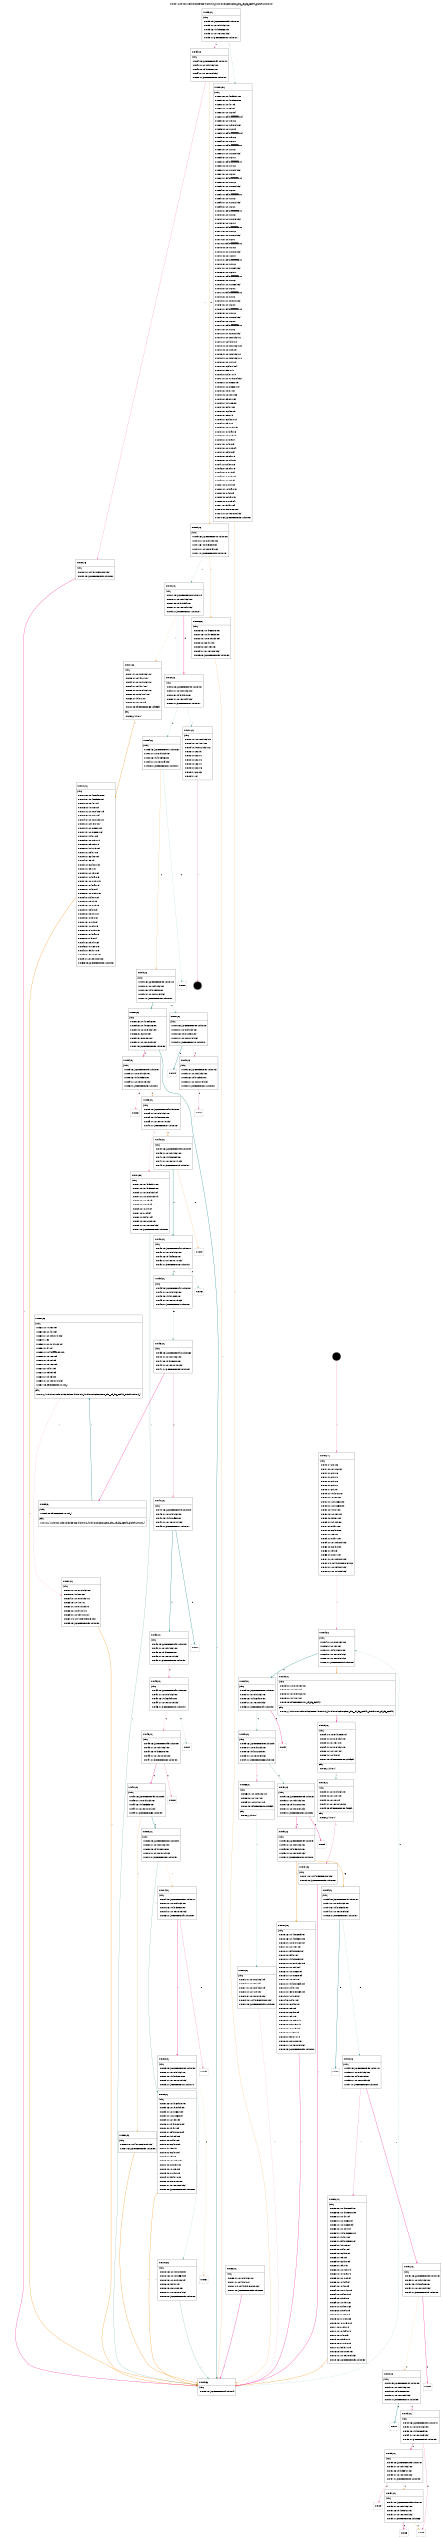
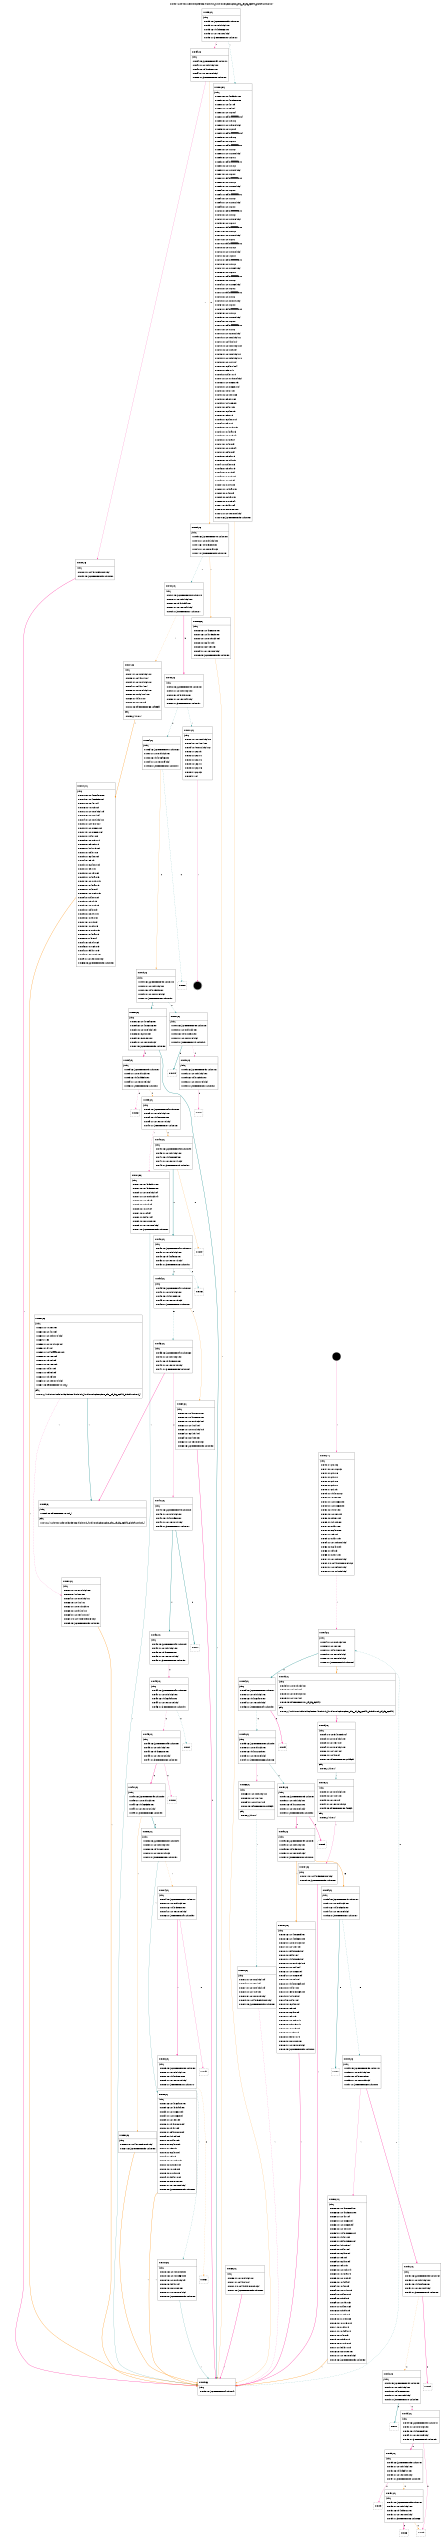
node "0x402519 [36]": added
edge "0x40253d [5]" -> "0x402542 [52]": reversed
